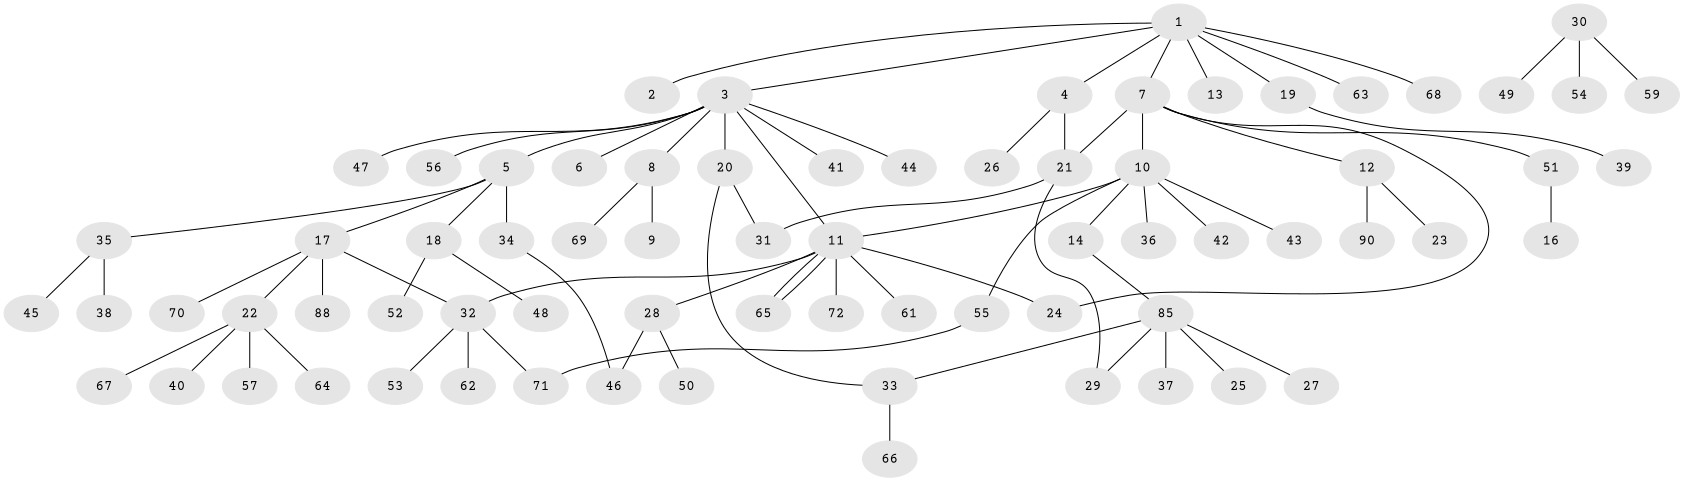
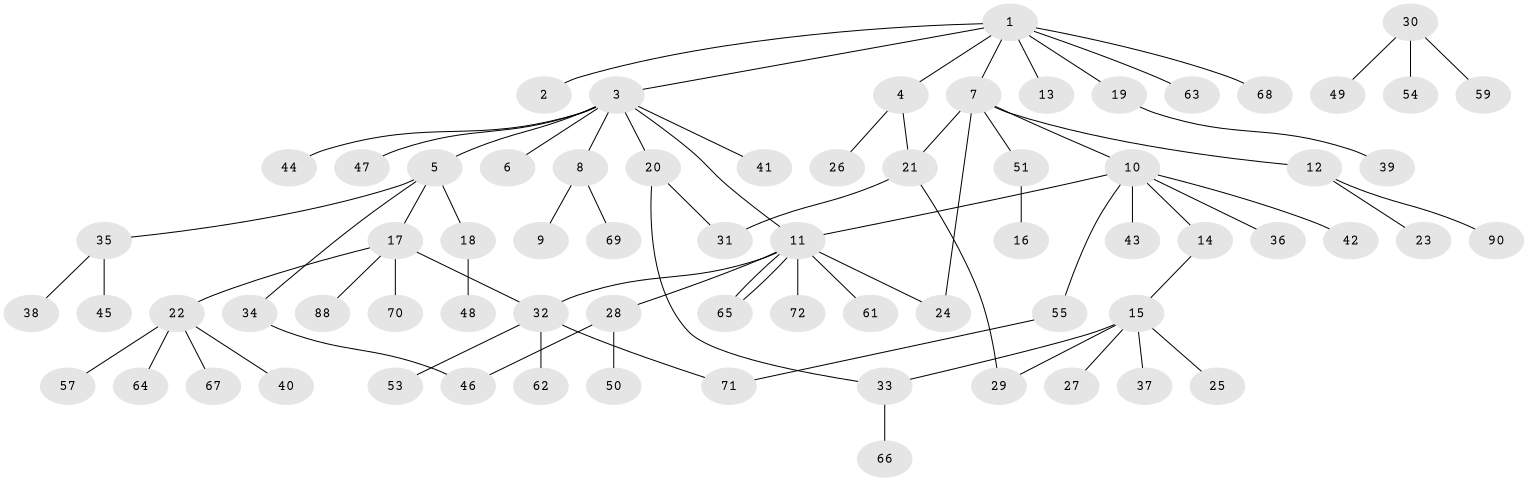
node "56": removed
node "52": removed
node "85": label "85" -> "15"
